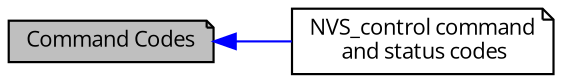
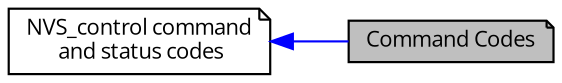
edge "NVS_control command and status codes" -> "Command Codes": reversed
